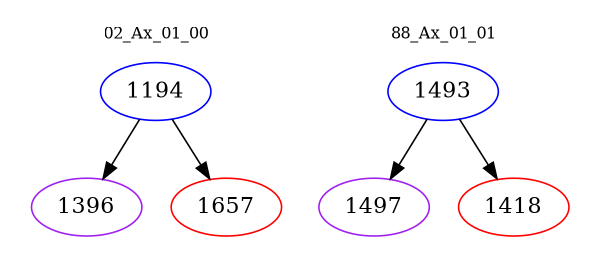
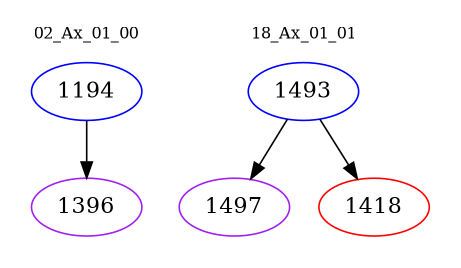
cluster "88_Ax_01_01": label "88_Ax_01_01" -> "18_Ax_01_01"
node "1657": removed
